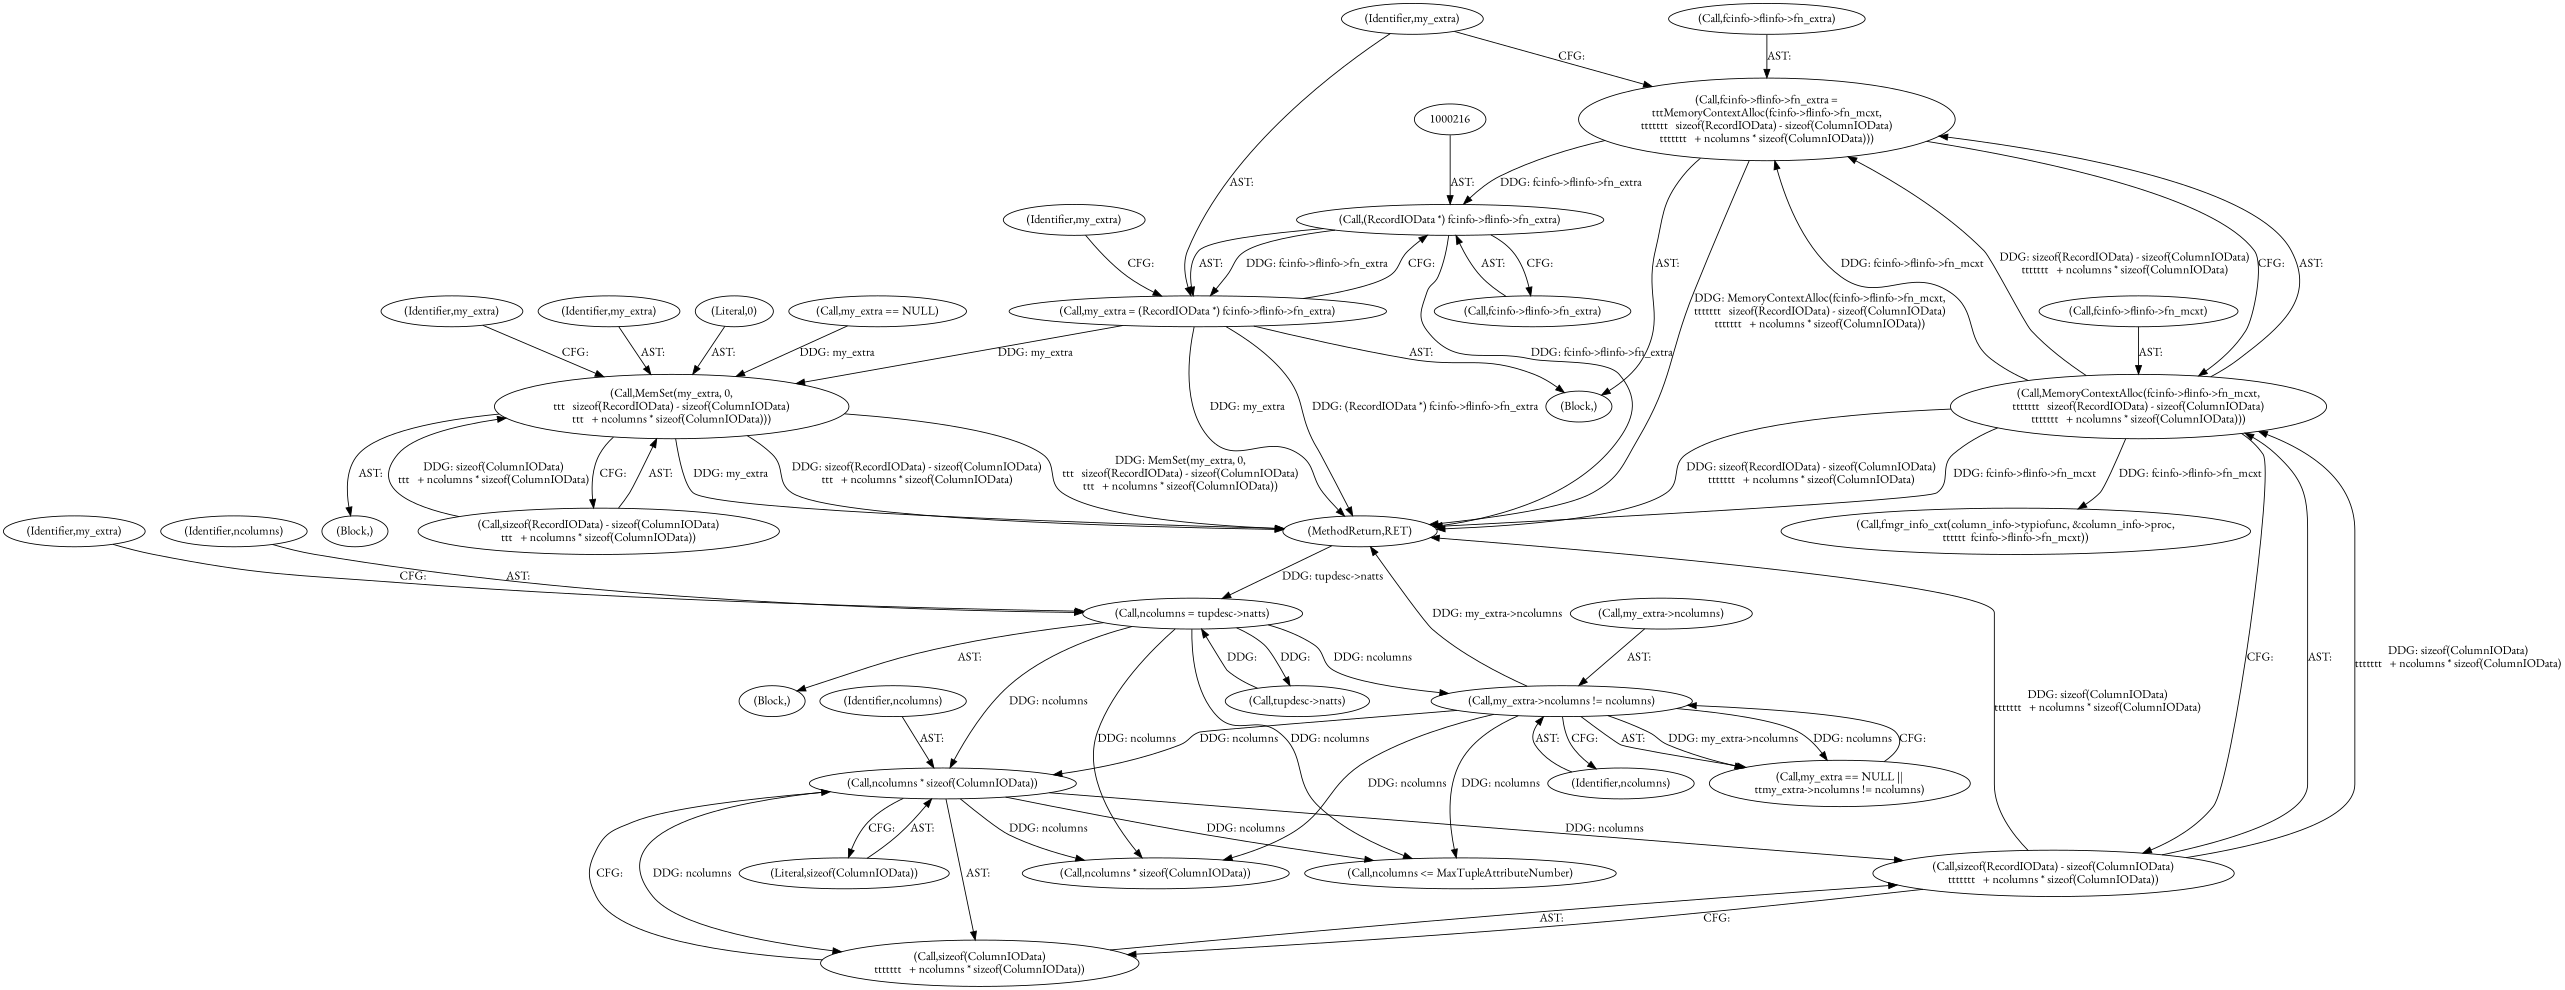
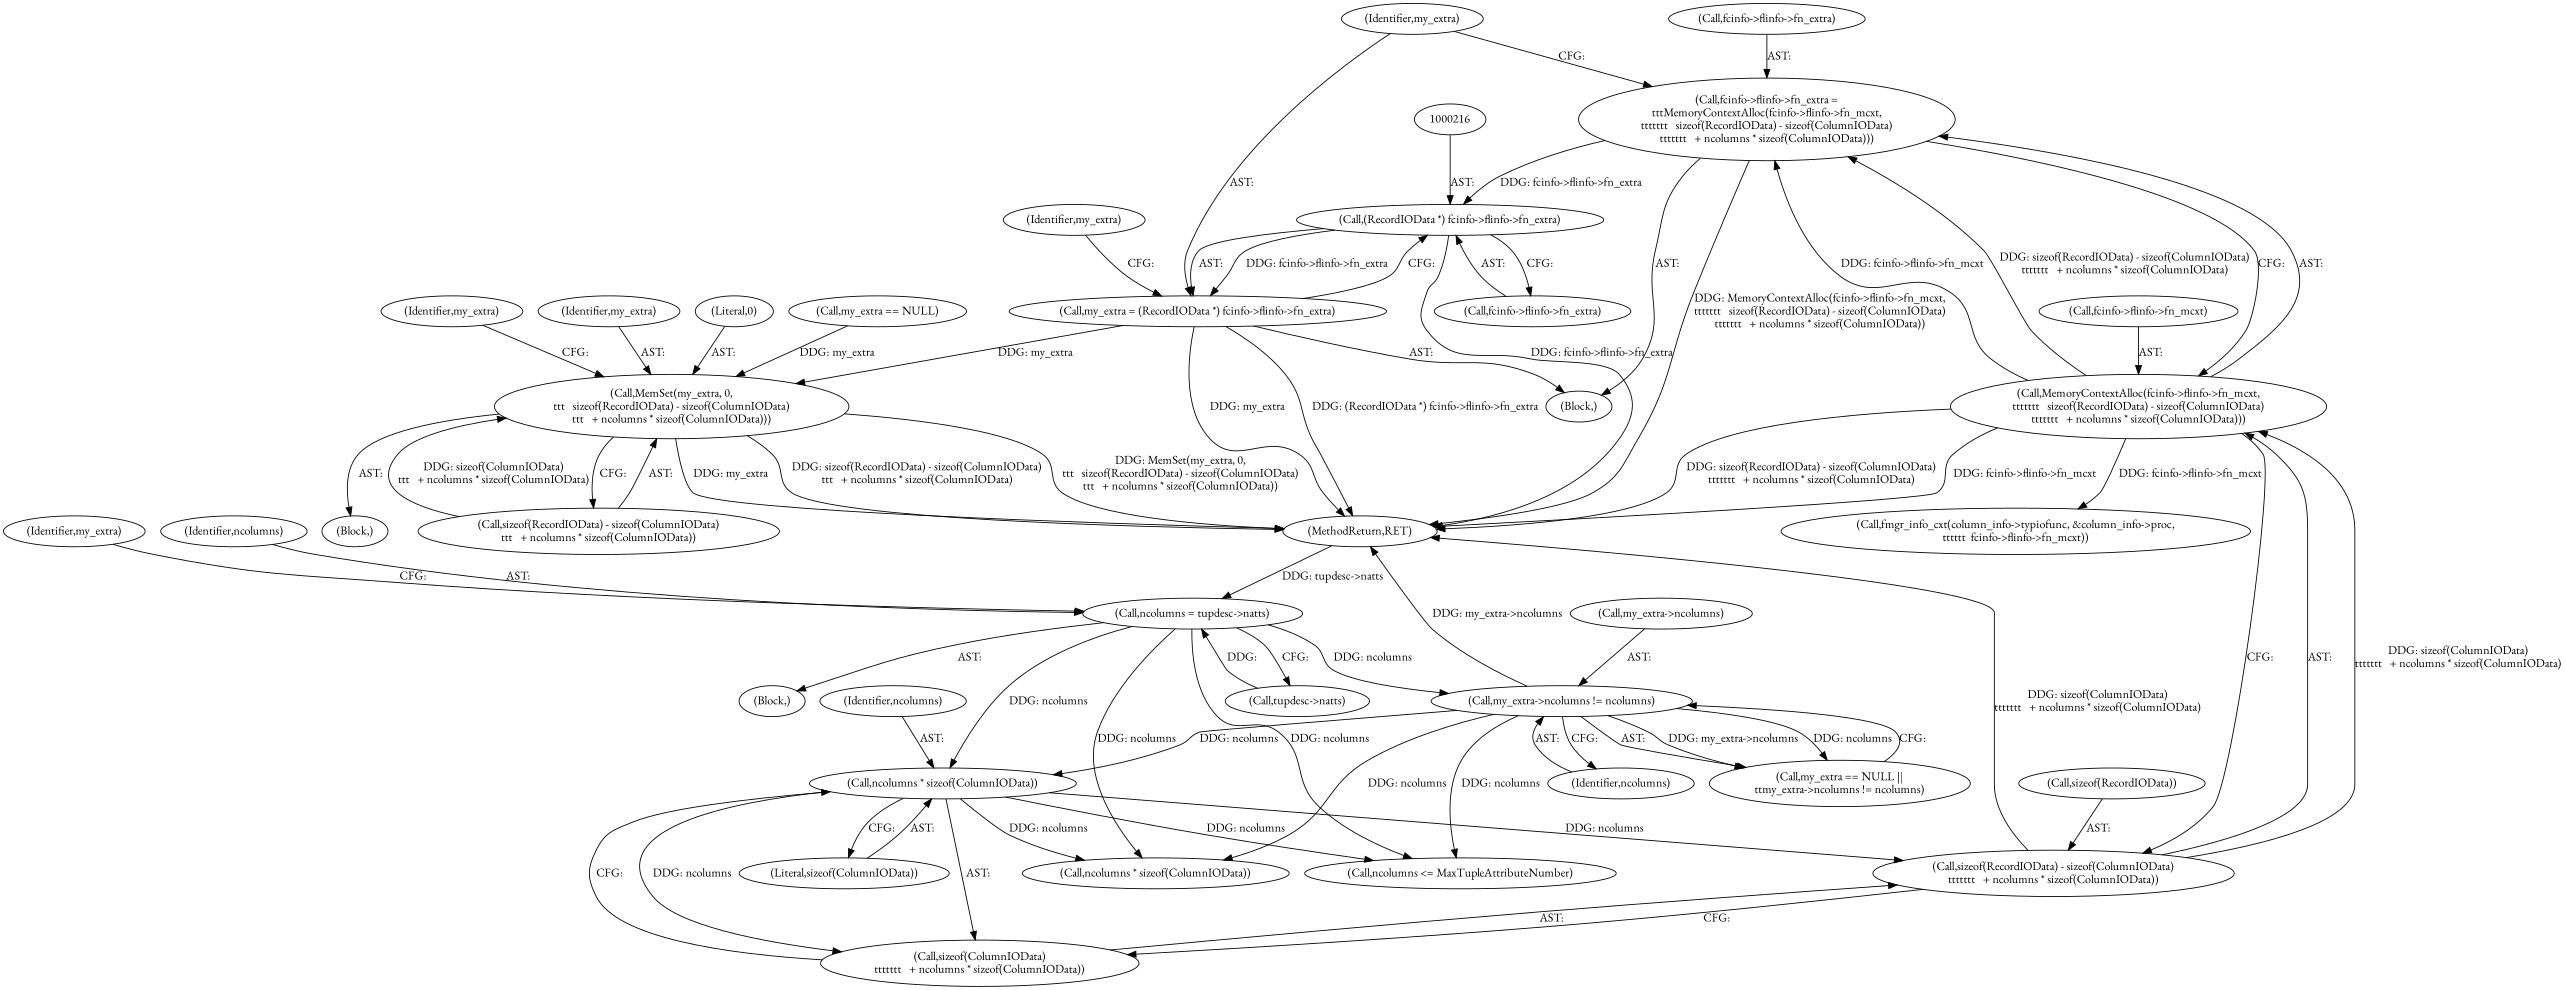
edge "(Call,ncolumns = tupdesc->natts)" -> "(Call,tupdesc->natts)": label "DDG: " -> "CFG: "
node "(Call,sizeof(RecordIOData))": added
